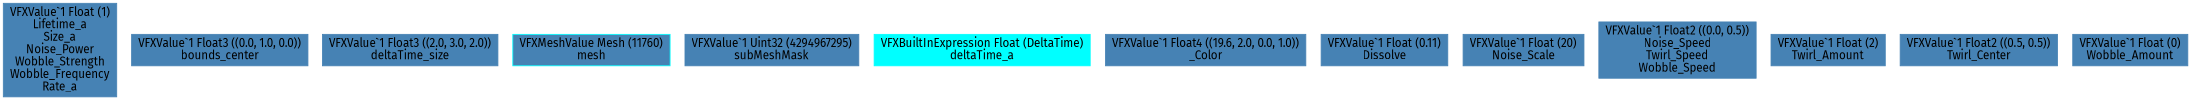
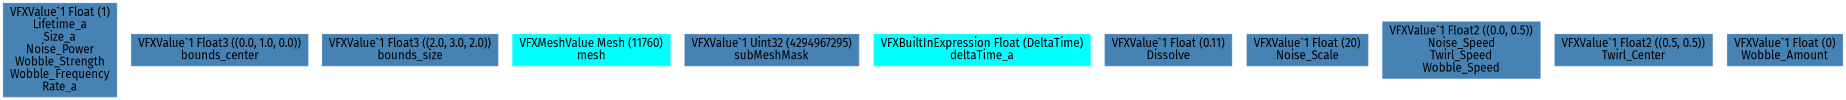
node "VFXValue`1 Float3 ((2.0, 3.0, 2.0)) deltaTime_size": label "VFXValue`1 Float3 ((2.0, 3.0, 2.0)) deltaTime_size" -> "VFXValue`1 Float3 ((2.0, 3.0, 2.0)) bounds_size"
node "VFXMeshValue Mesh (11760) mesh": fillcolor steelblue -> cyan
node "VFXValue`1 Float4 ((19.6, 2.0, 0.0, 1.0)) _Color": removed
node "VFXValue`1 Float (2) Twirl_Amount": removed
